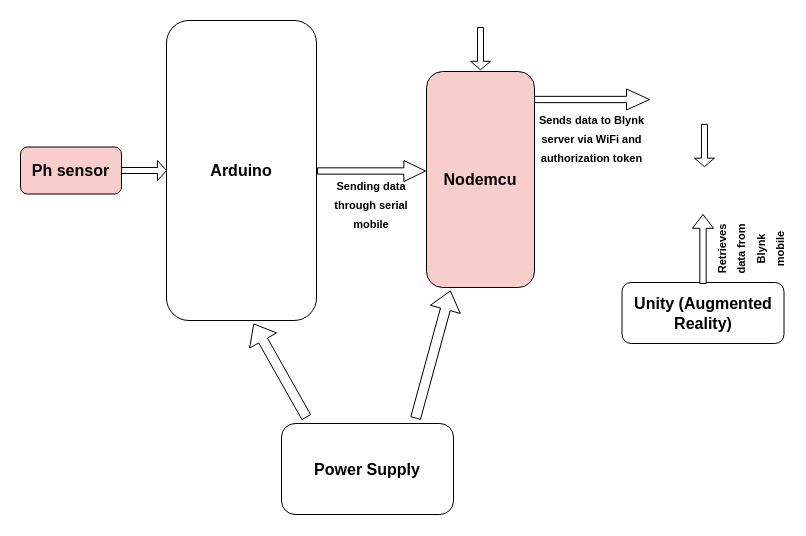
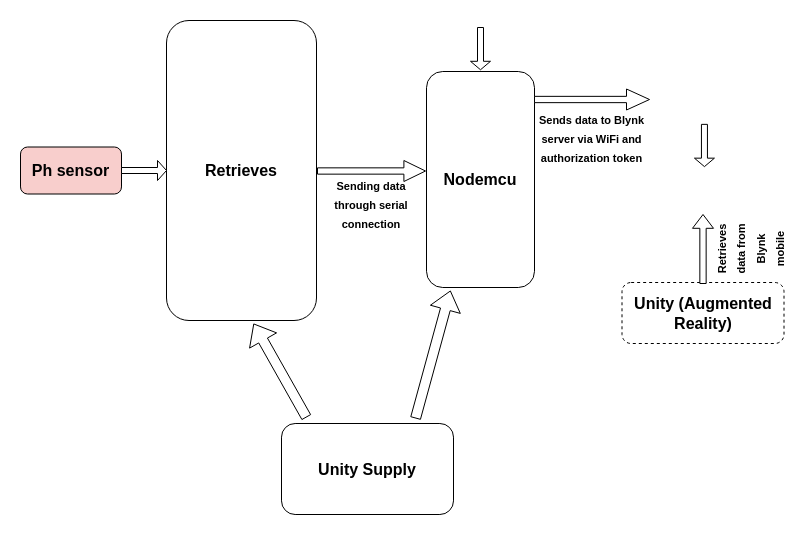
node "Arduino": label "Arduino" -> "Retrieves"
node "Nodemcu": fillcolor #f8cecc -> #ffffff
node "Sending data through serial mobile": label "Sending data through serial mobile" -> "Sending data through serial connection"
node "Unity (Augmented Reality)": style solid -> dashed
node "Power Supply": label "Power Supply" -> "Unity Supply"
